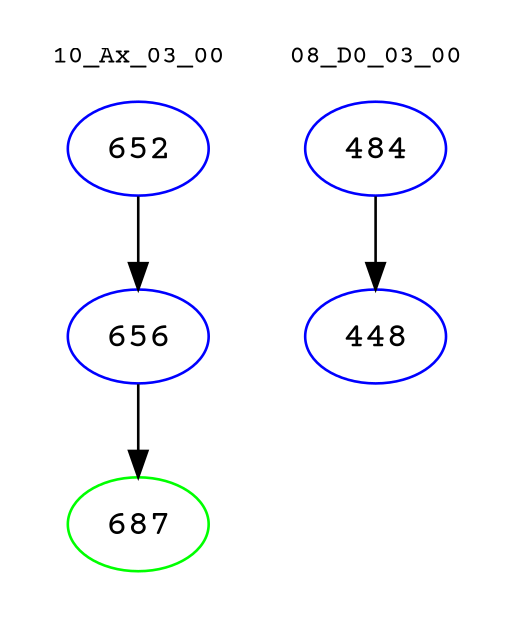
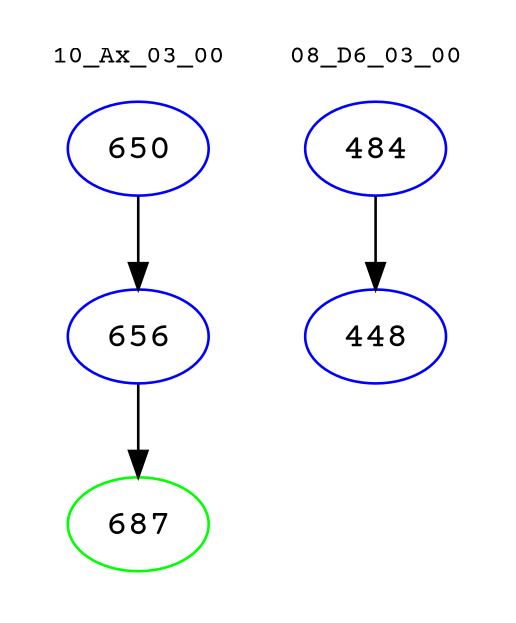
cluster "08_D0_03_00": label "08_D0_03_00" -> "08_D6_03_00"
node "652": label "652" -> "650"
